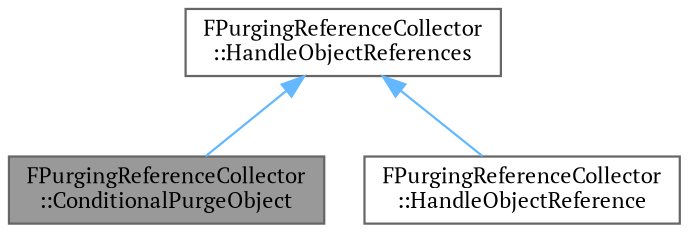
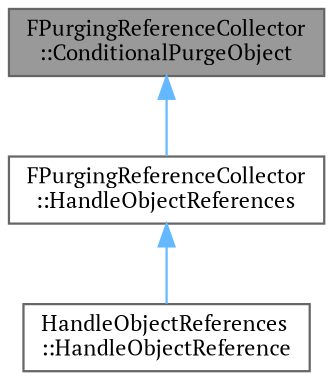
edge "FPurgingReferenceCollector ::ConditionalPurgeObject" -> "FPurgingReferenceCollector ::HandleObjectReferences": reversed
node "FPurgingReferenceCollector ::HandleObjectReference": label "FPurgingReferenceCollector ::HandleObjectReference" -> "HandleObjectReferences ::HandleObjectReference"
